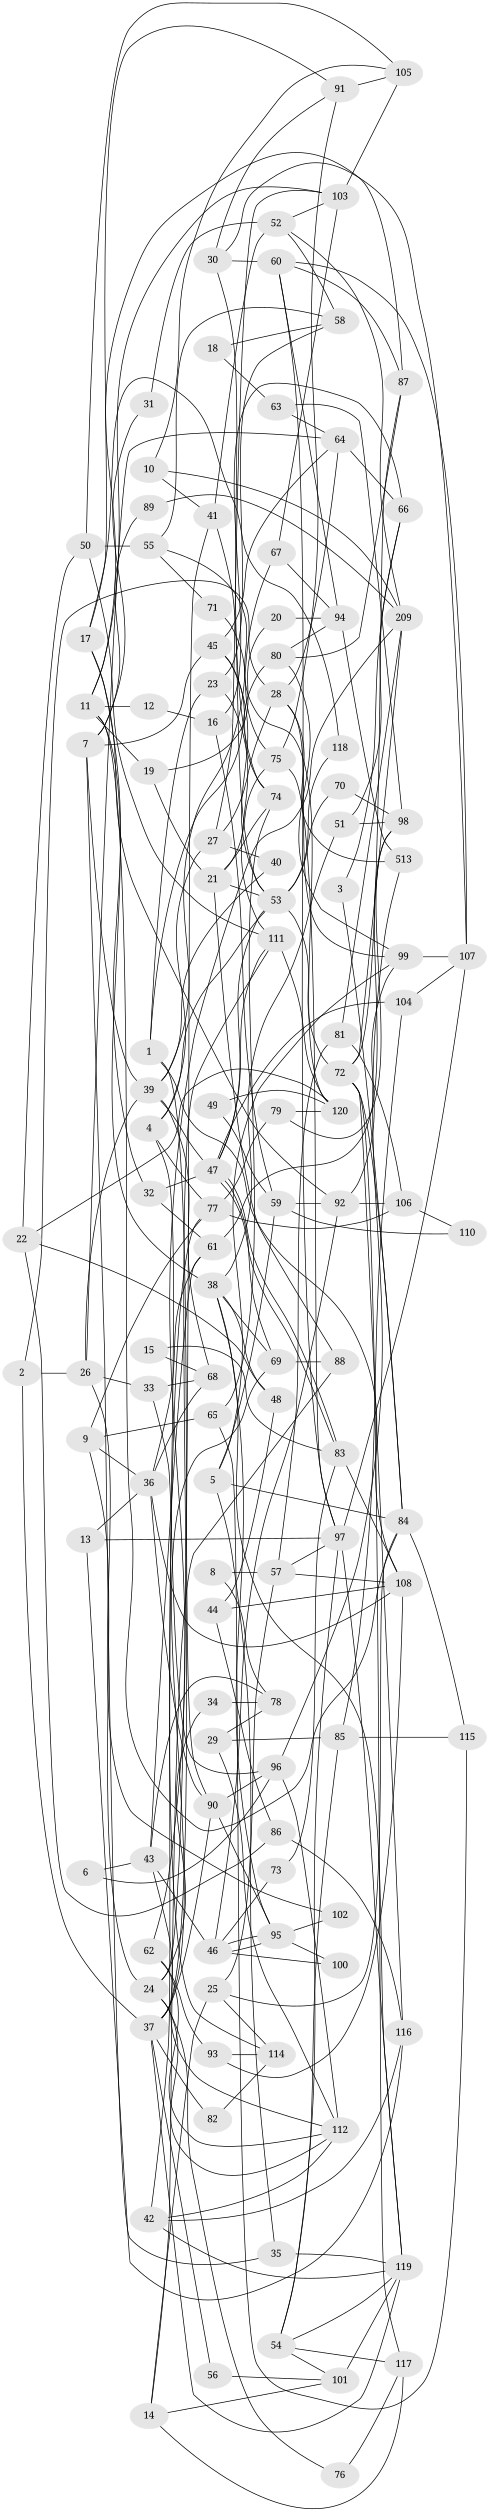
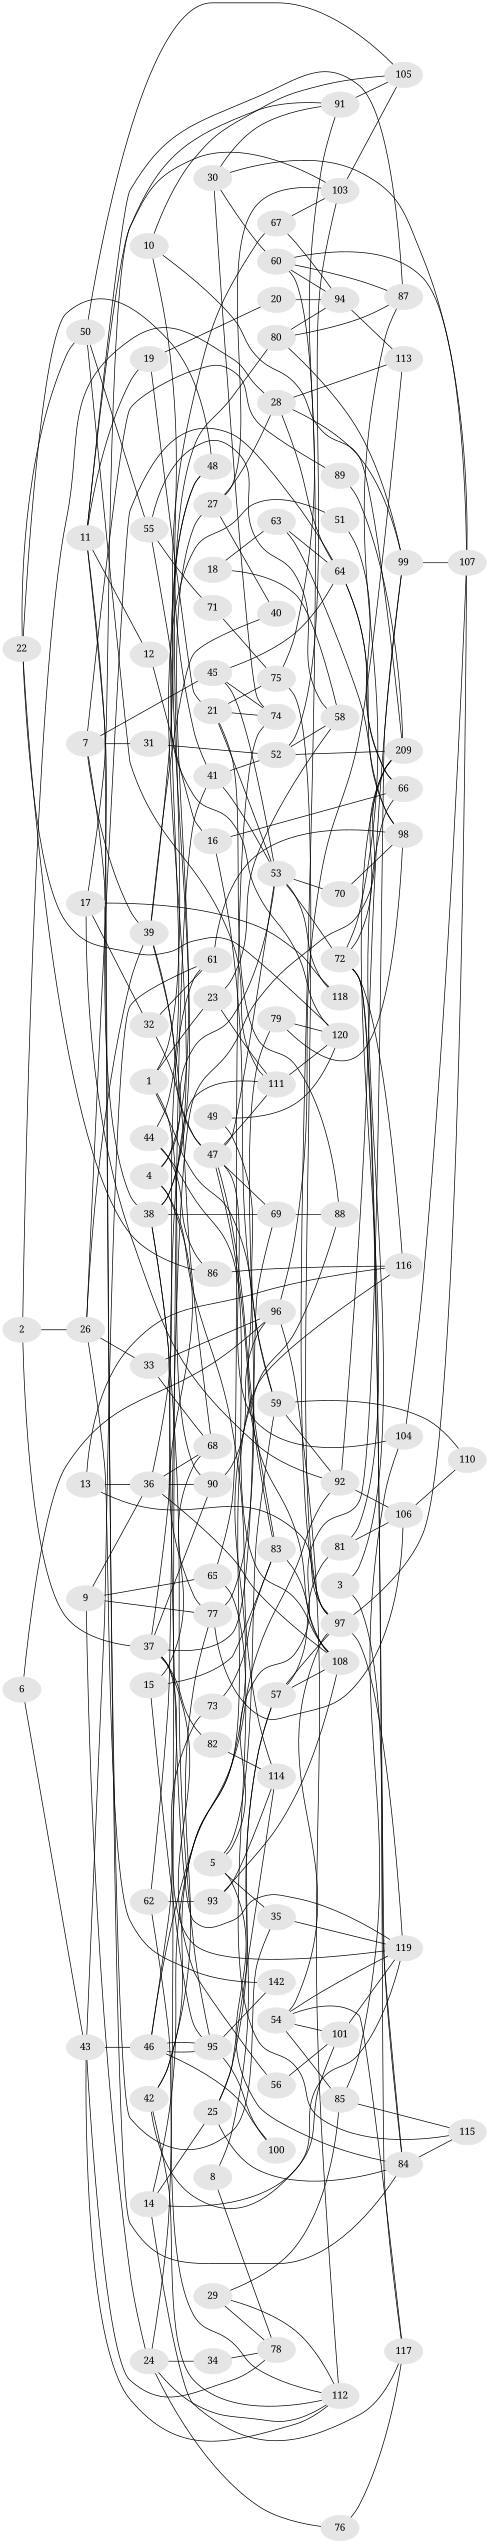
edge "98" -- "51": now "98" -- "64"
node "513": label "513" -> "113"
edge "90" -- "95": now "15" -- "95"
node "102": label "102" -> "142"
